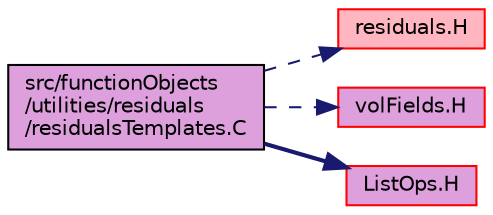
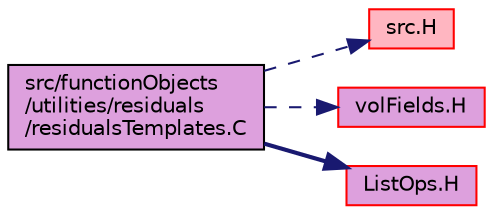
node "residuals.H": label "residuals.H" -> "src.H"
